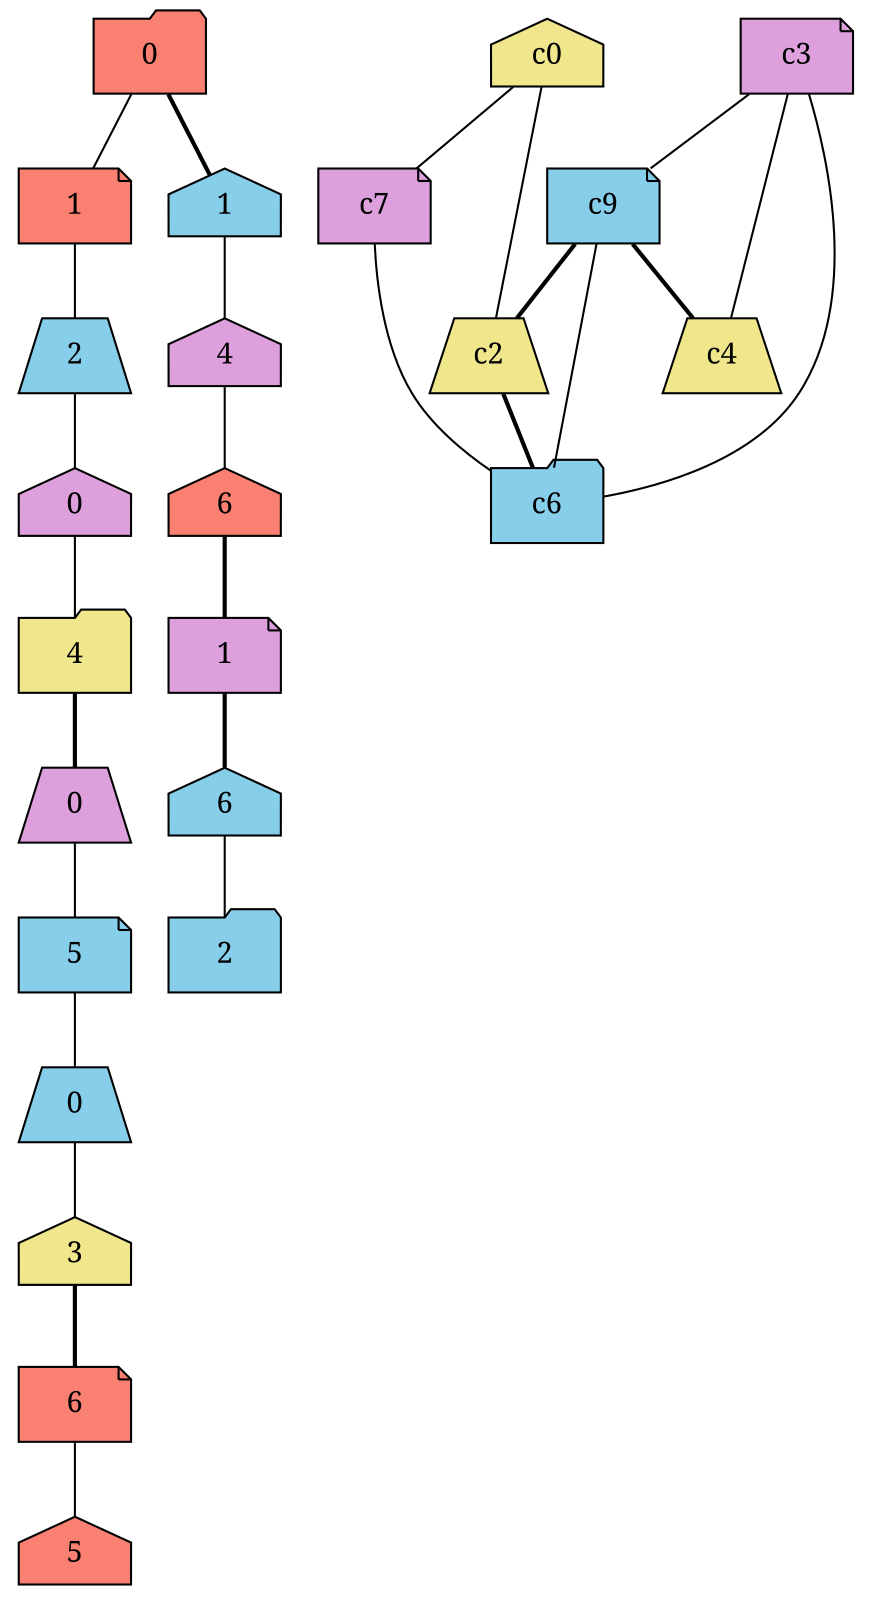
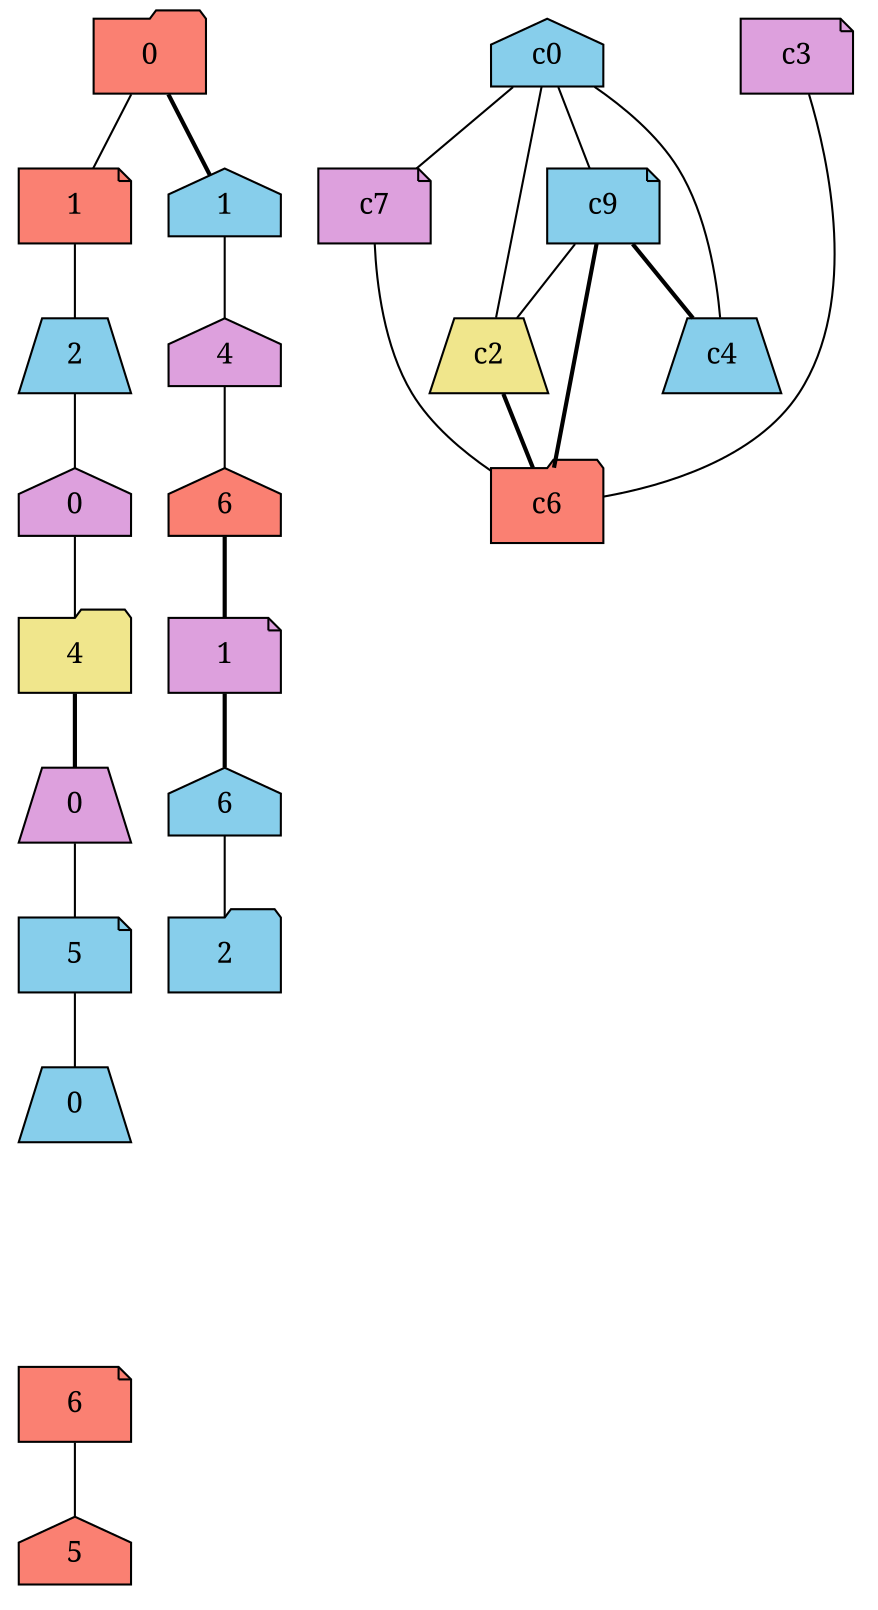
node "c0": fillcolor khaki -> skyblue
edge "c3" -- "c9": now "c0" -- "c9"
edge "c3" -- "c4": now "c0" -- "c4"
edge "c9" -- "c2": style bold -> solid
edge "c9" -- "c6": style solid -> bold
node "c4": fillcolor khaki -> skyblue
node "c6": fillcolor skyblue -> salmon
node "3": removed
